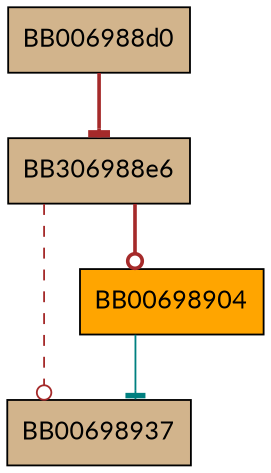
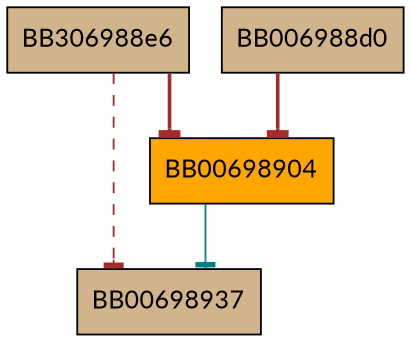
edge "BB006988d0" -> "BB306988e6": now "BB006988d0" -> "BB00698904"
edge "BB306988e6" -> "BB00698904": arrowhead odot -> tee
edge "BB306988e6" -> "BB00698937": arrowhead odot -> tee
